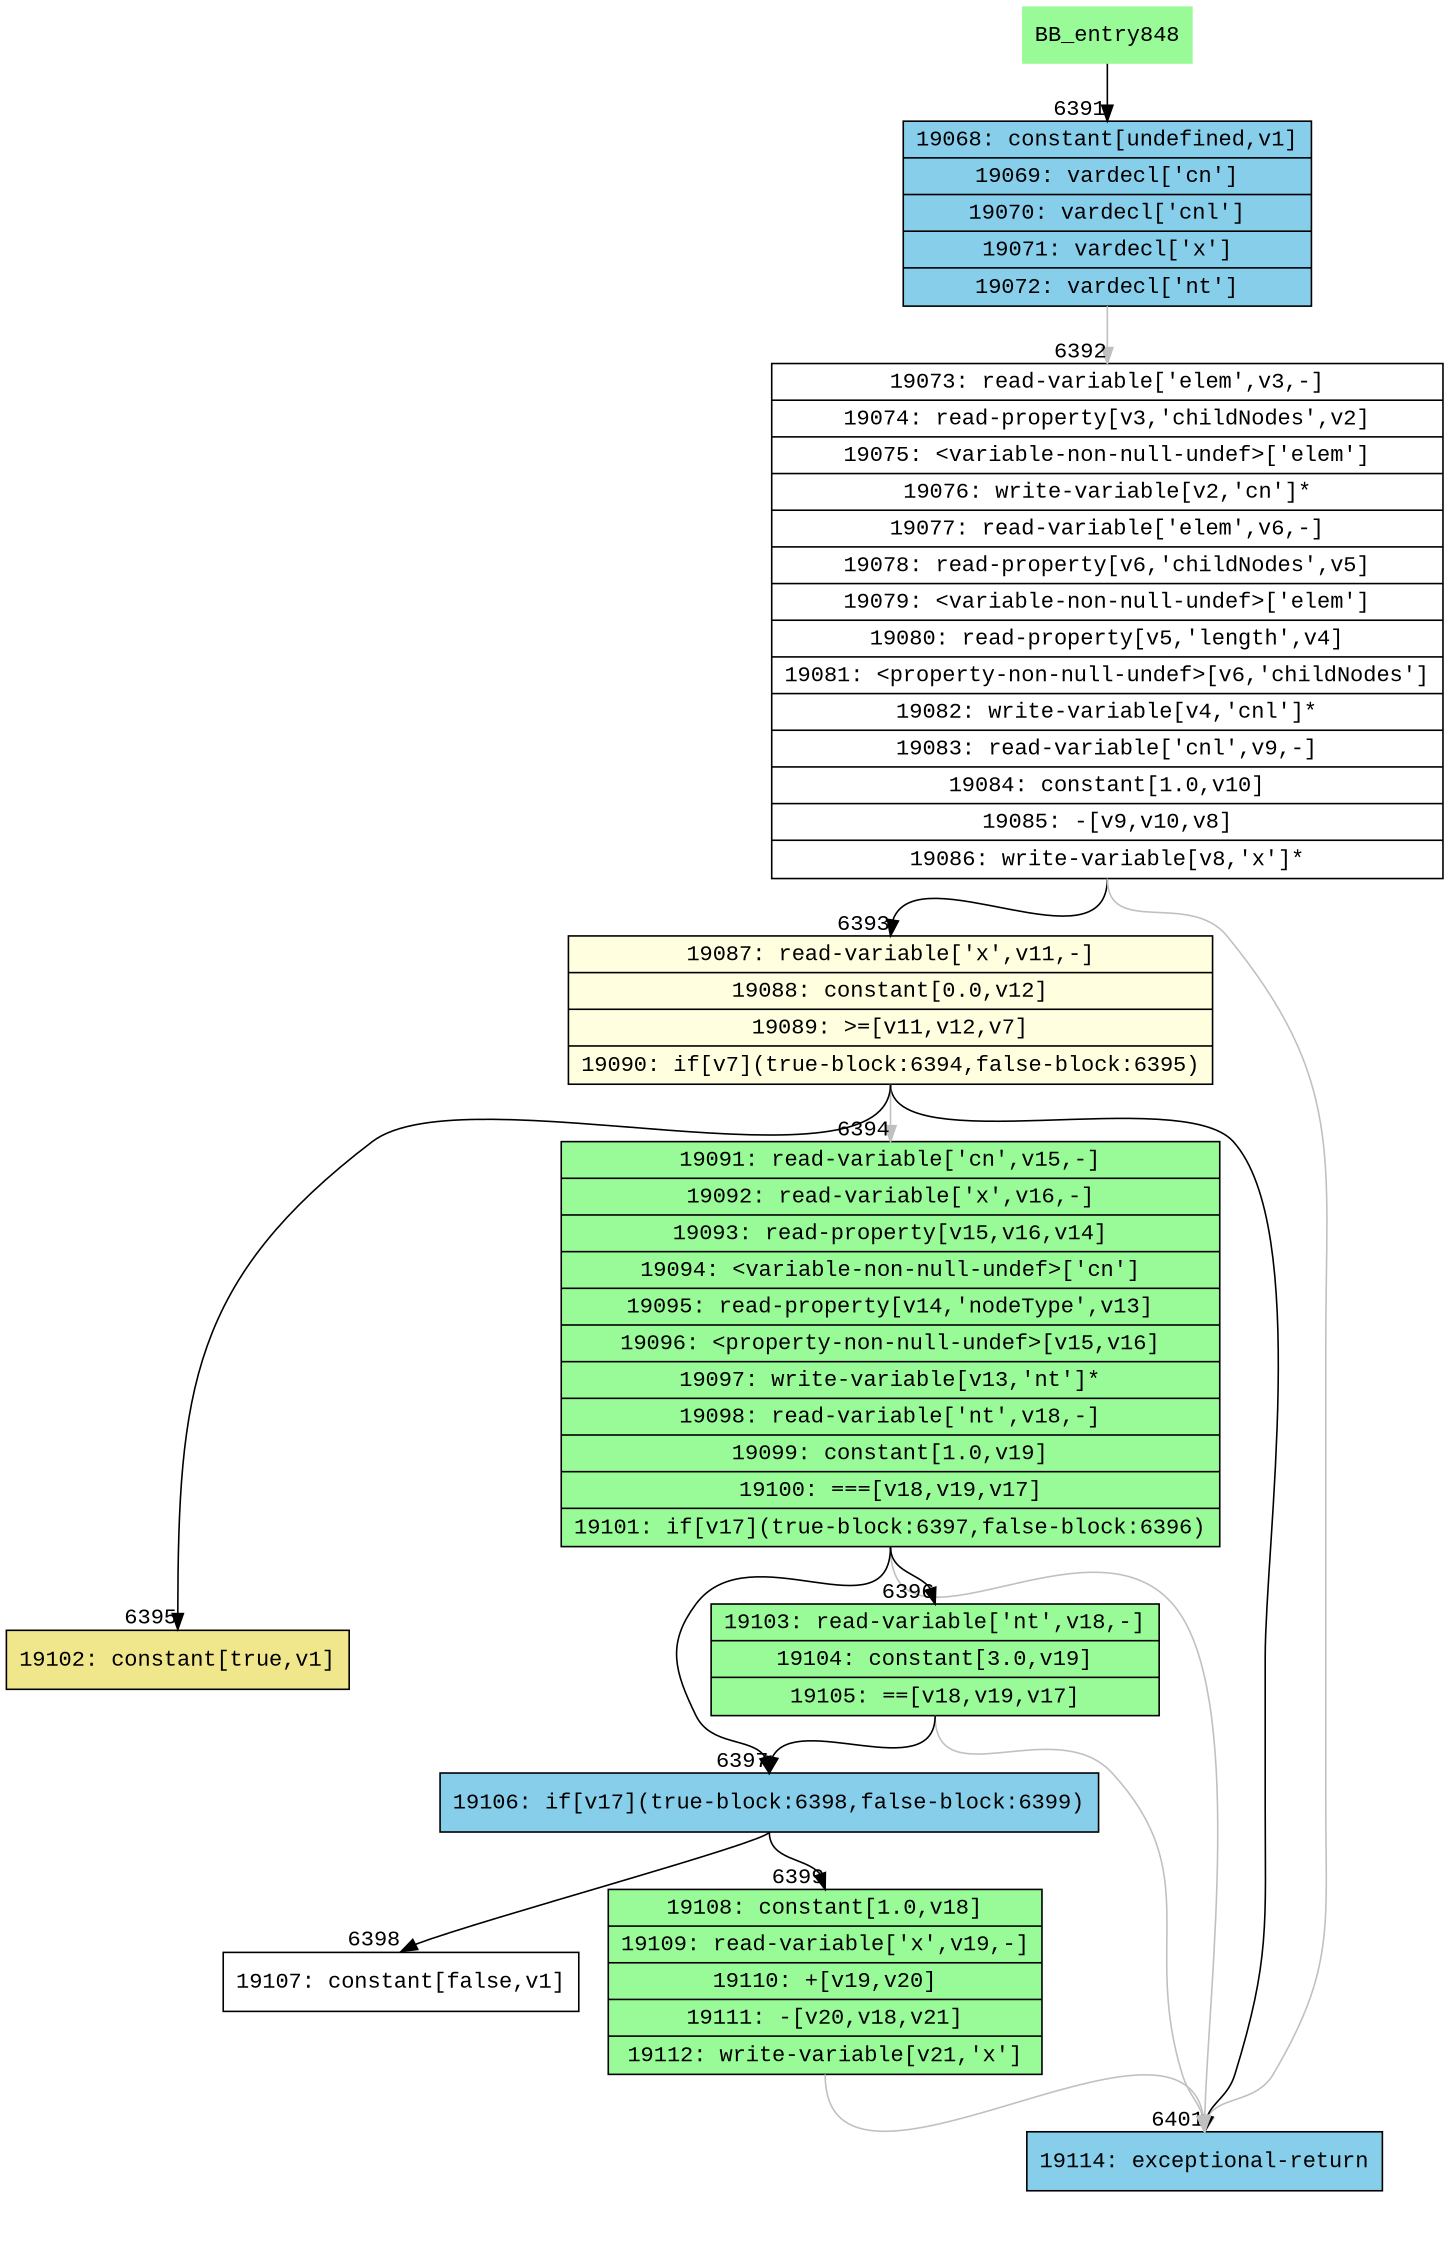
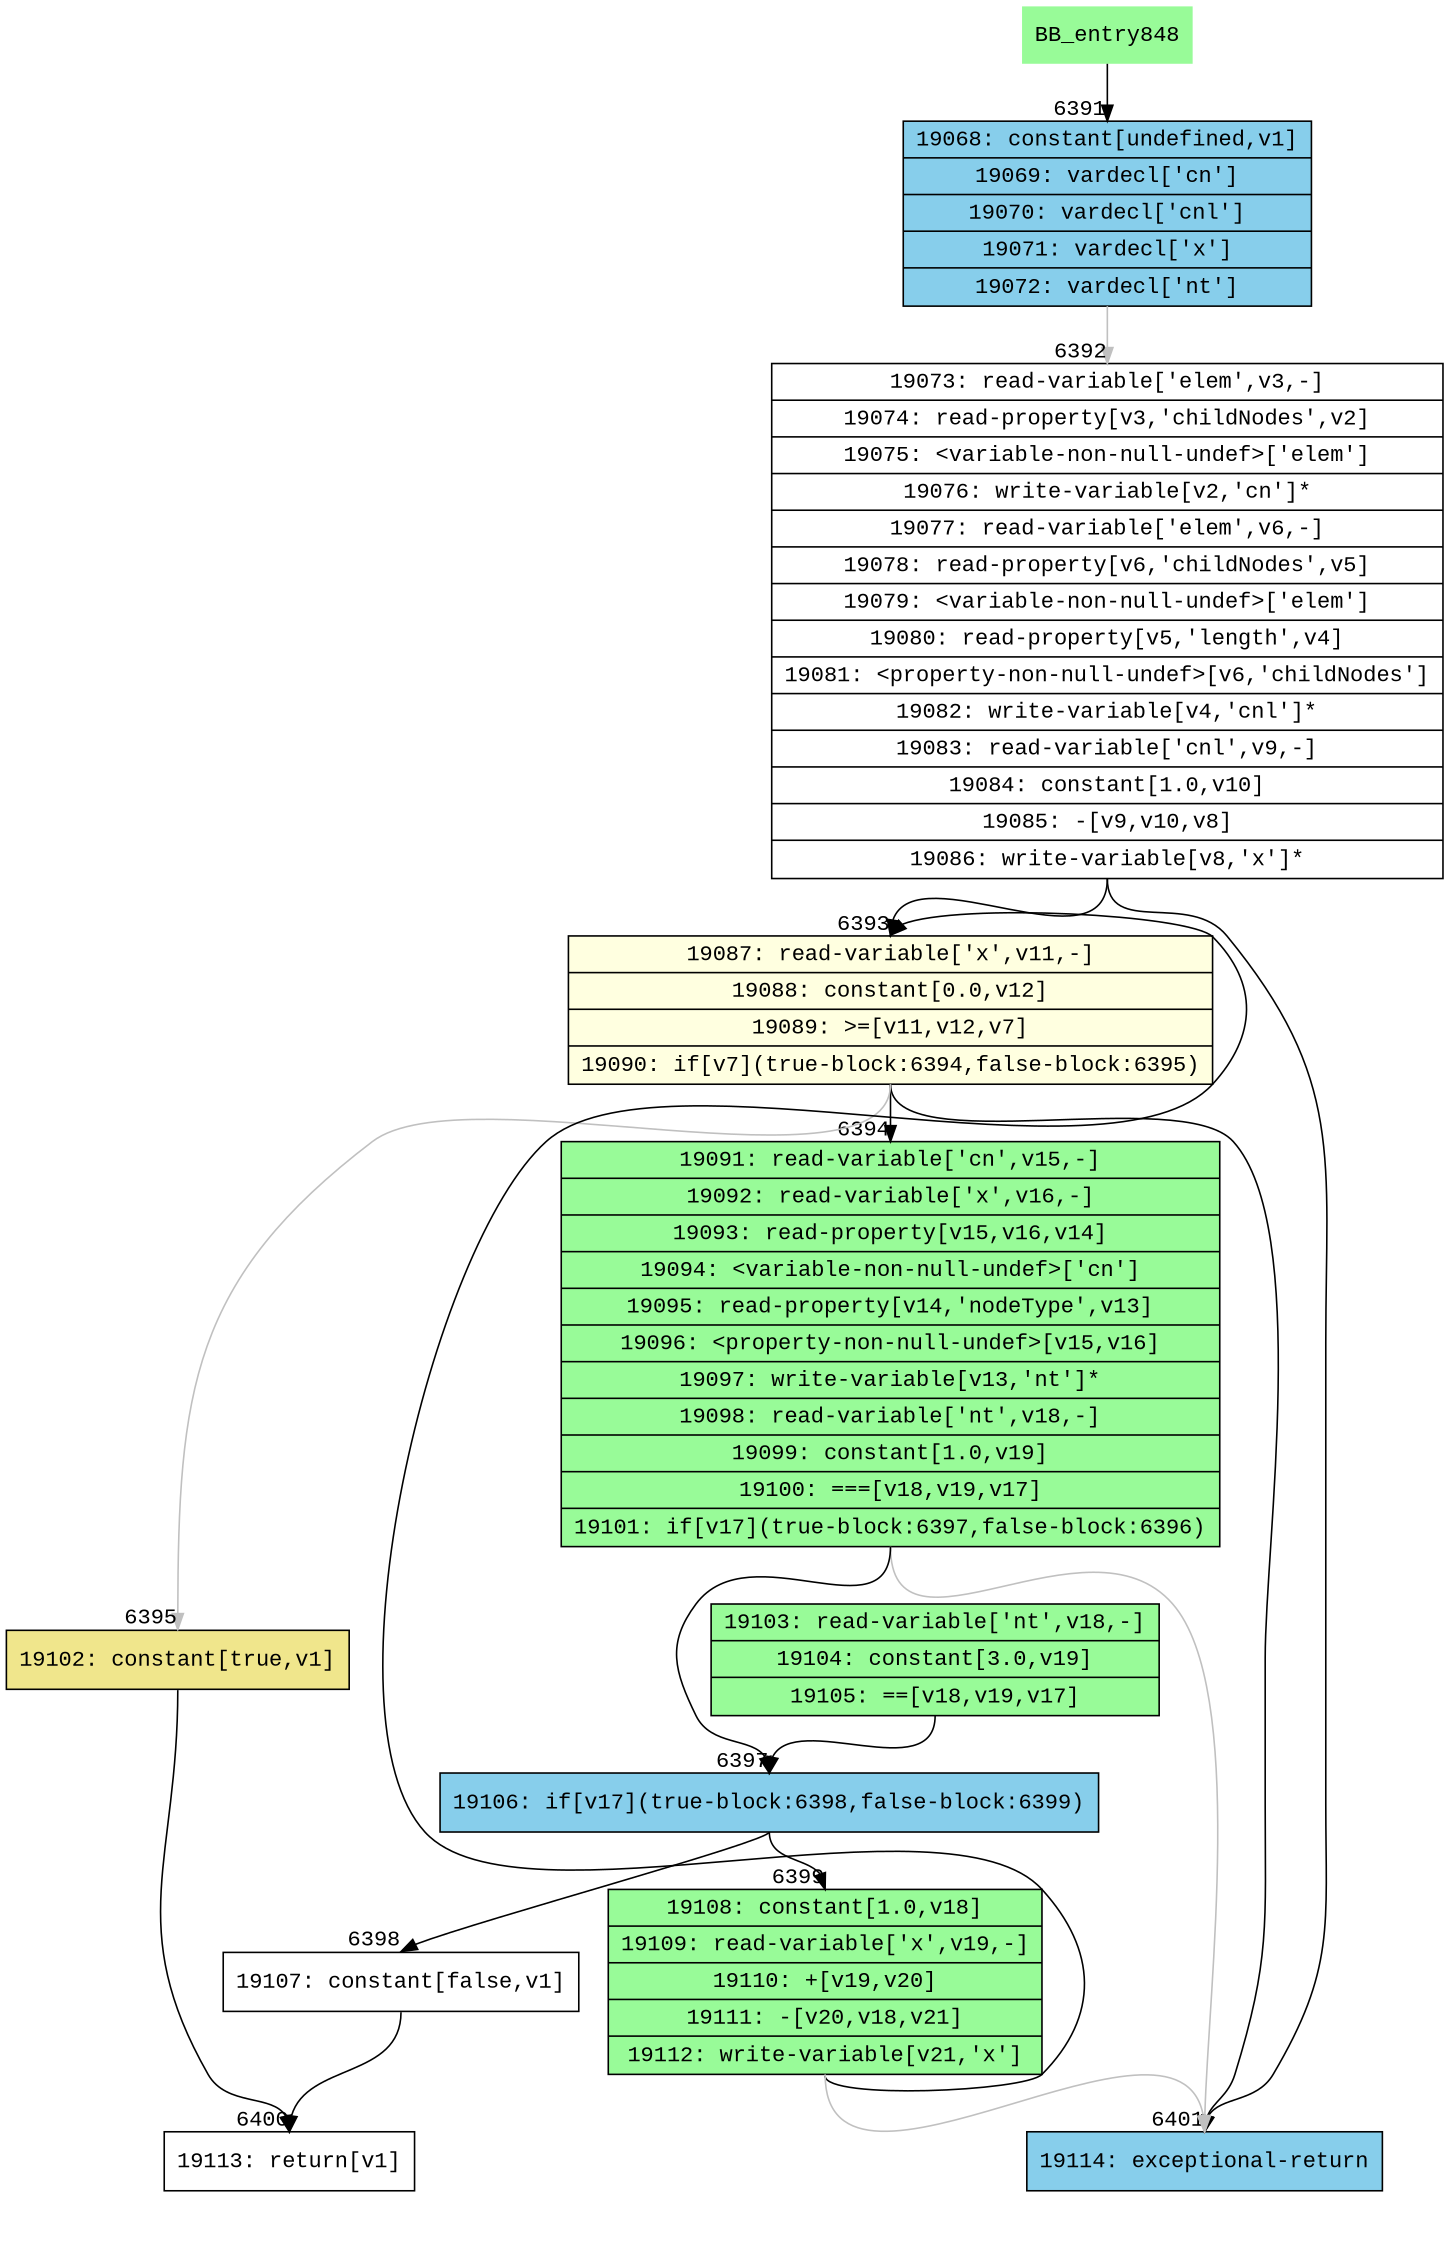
edge "19087: read-variable['x',v11,-]" -> "19091: read-variable['cn',v15,-]": color gray -> black
edge "19087: read-variable['x',v11,-]" -> "19102: constant[true,v1]": color black -> gray
edge "19108: constant[1.0,v18]" -> "19087: read-variable['x',v11,-]": added
edge "19073: read-variable['elem',v3,-]" -> "19114: exceptional-return": color gray -> black
edge "19091: read-variable['cn',v15,-]" -> "19103: read-variable['nt',v18,-]": removed
edge "19103: read-variable['nt',v18,-]" -> "19114: exceptional-return": removed
node "19113: return[v1]": added
